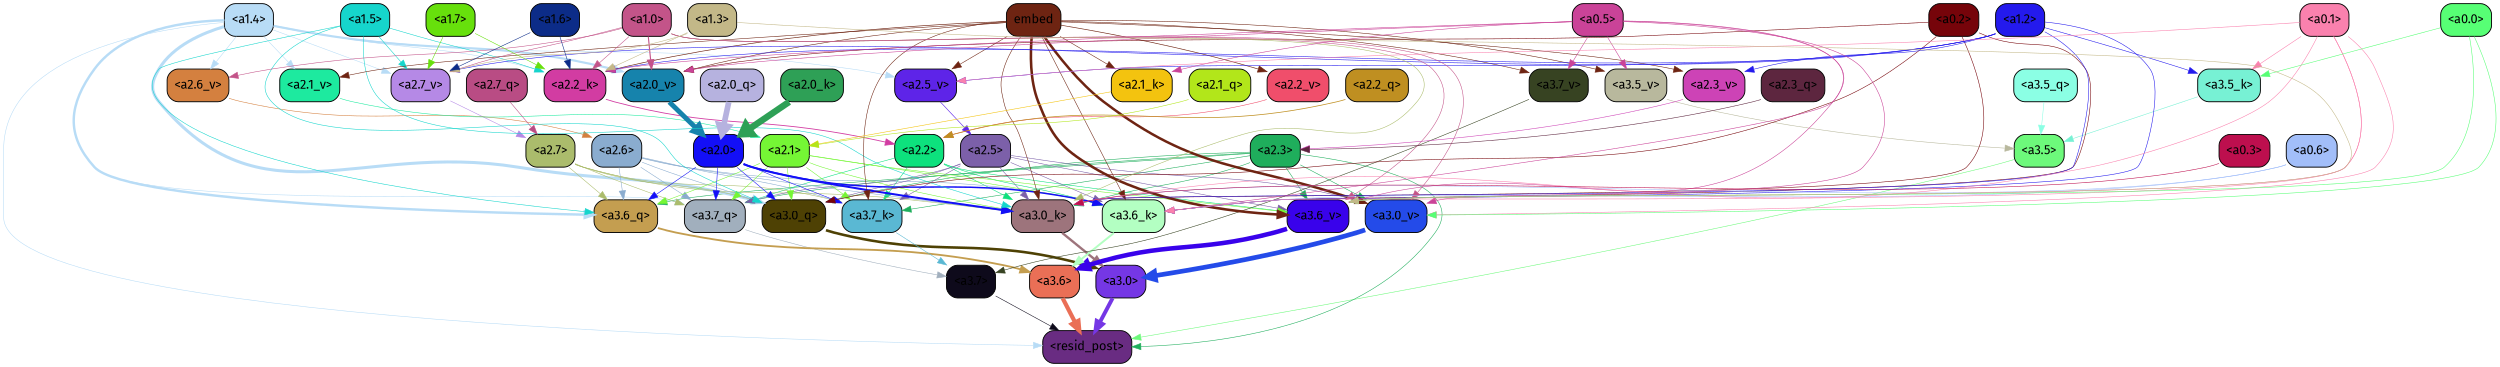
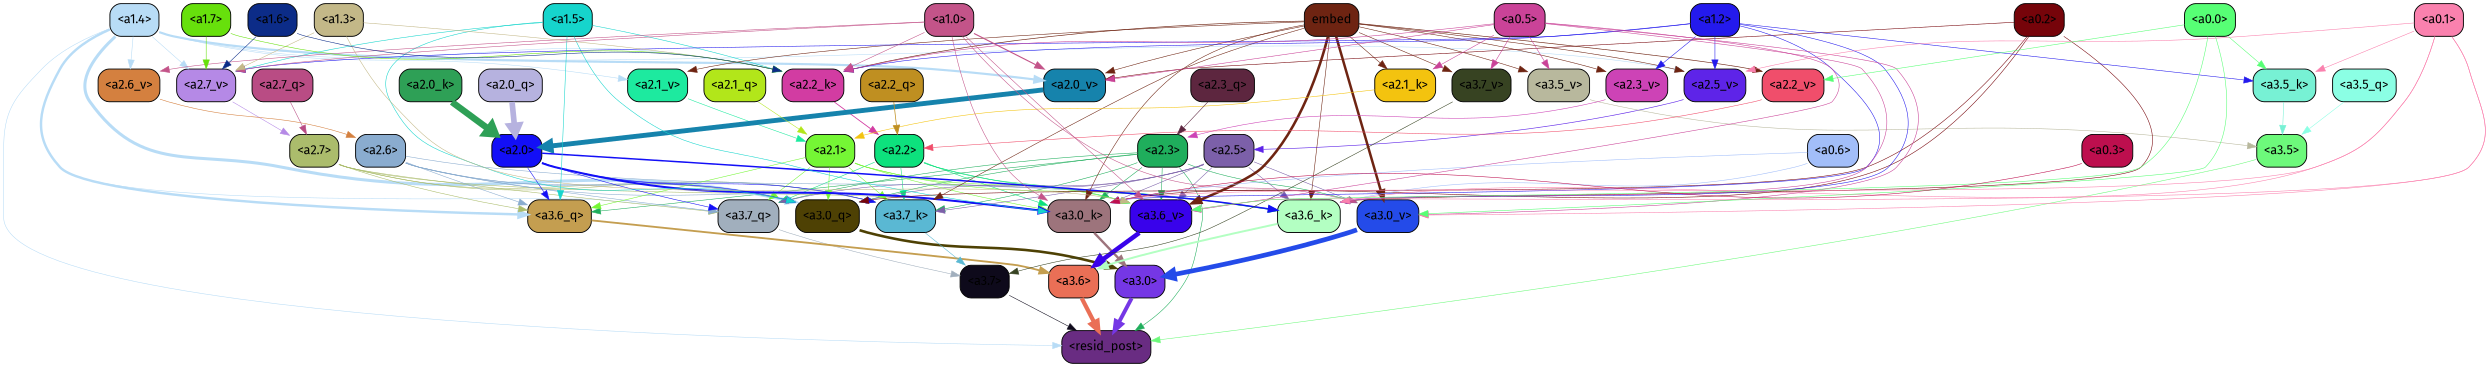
edge "<a0.0>" -> "<a2.2_v>": added
edge "<a1.0>" -> "<a3.0_k>": color #abbc6c -> #c35489
